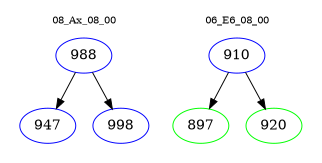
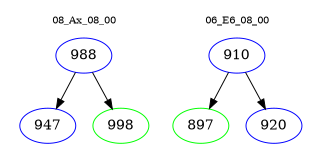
node "998": color blue -> green
node "920": color green -> blue
